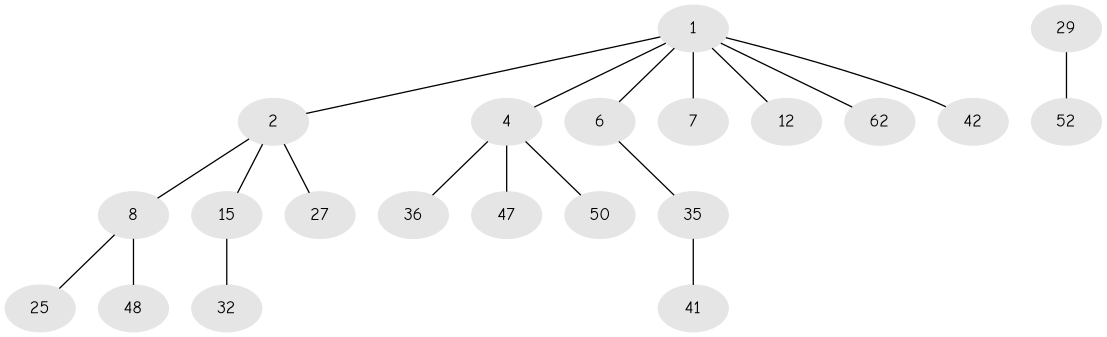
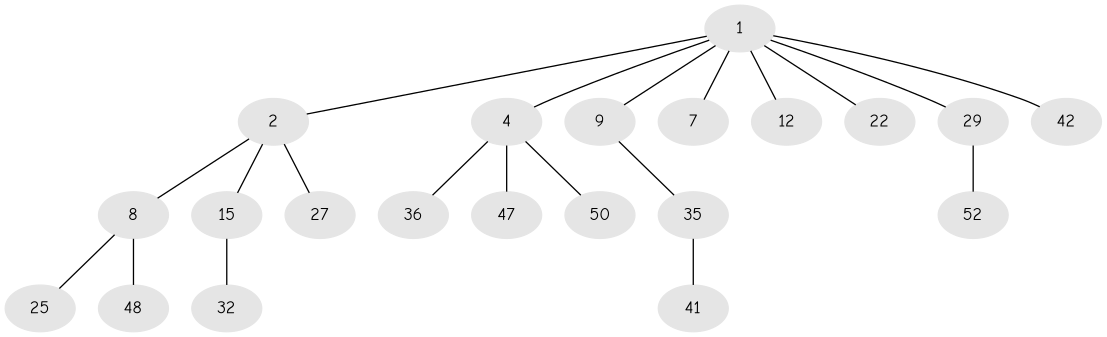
edge "1" -- "29": added
node "6": label "6" -> "9"
node "62": label "62" -> "22"
